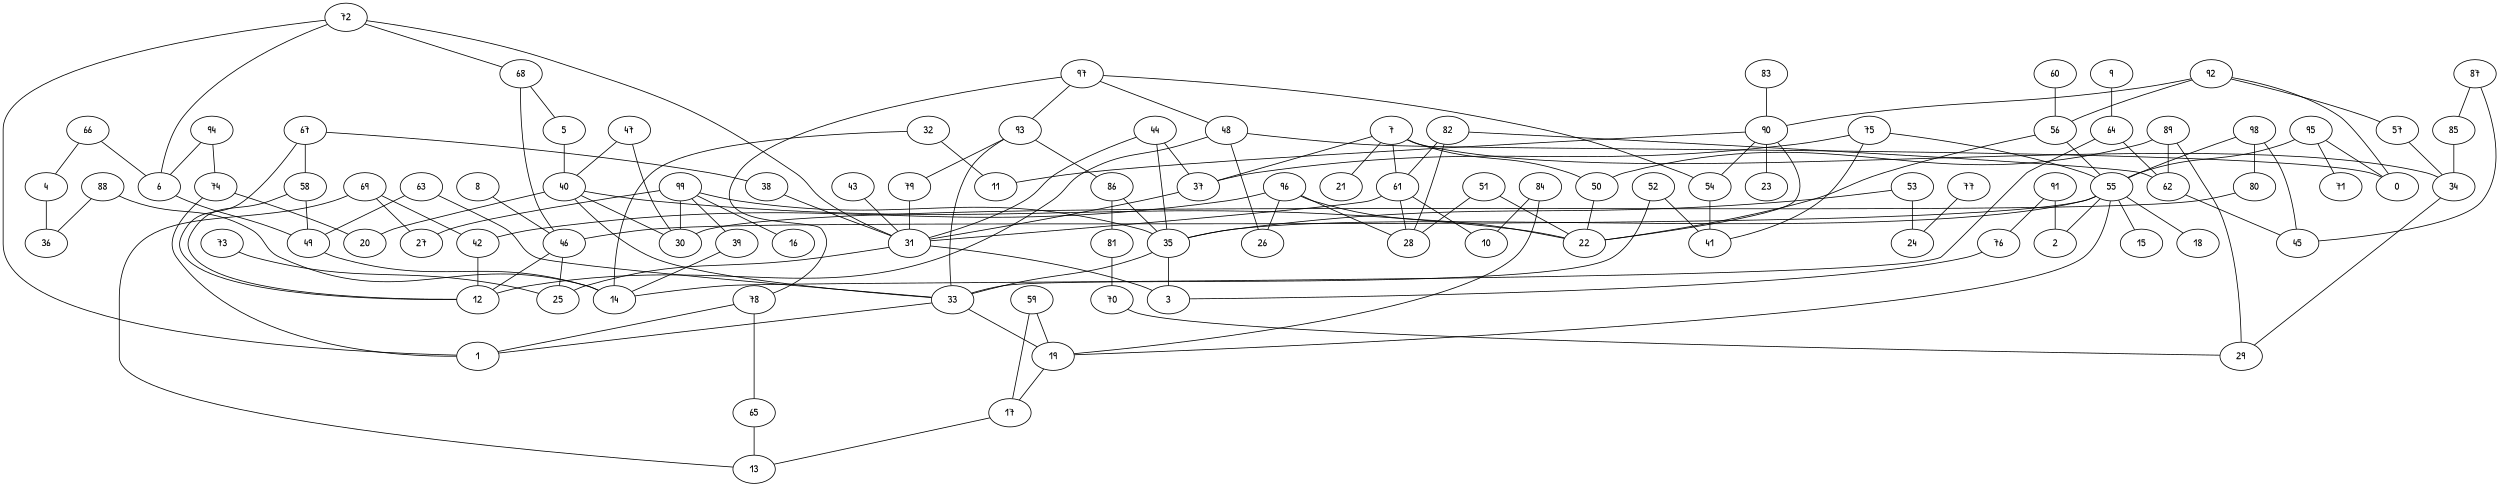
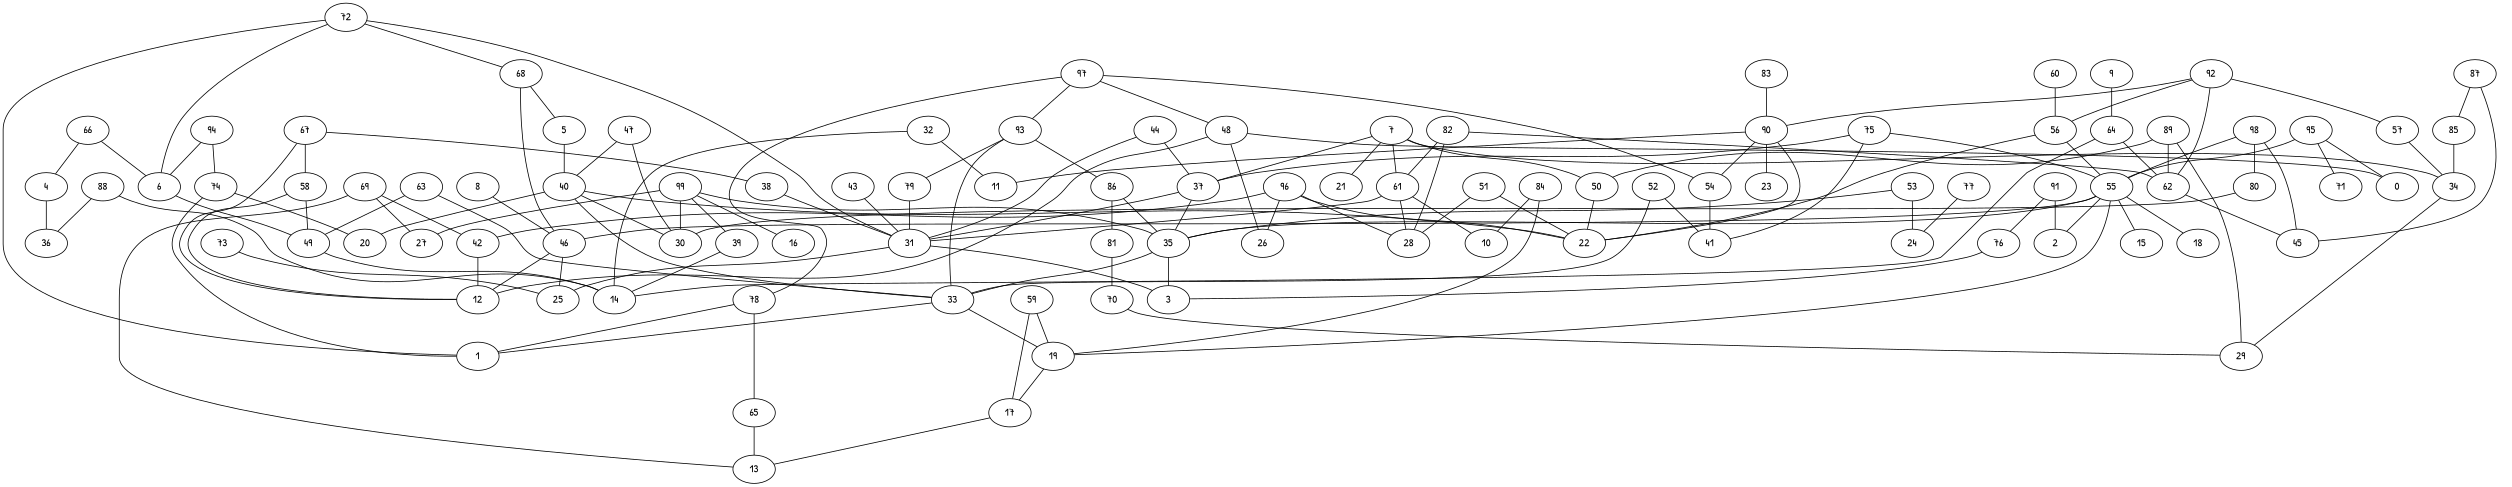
edge "92" -- "0": now "92" -- "62"
edge "44" -- "35": now "37" -- "35"
